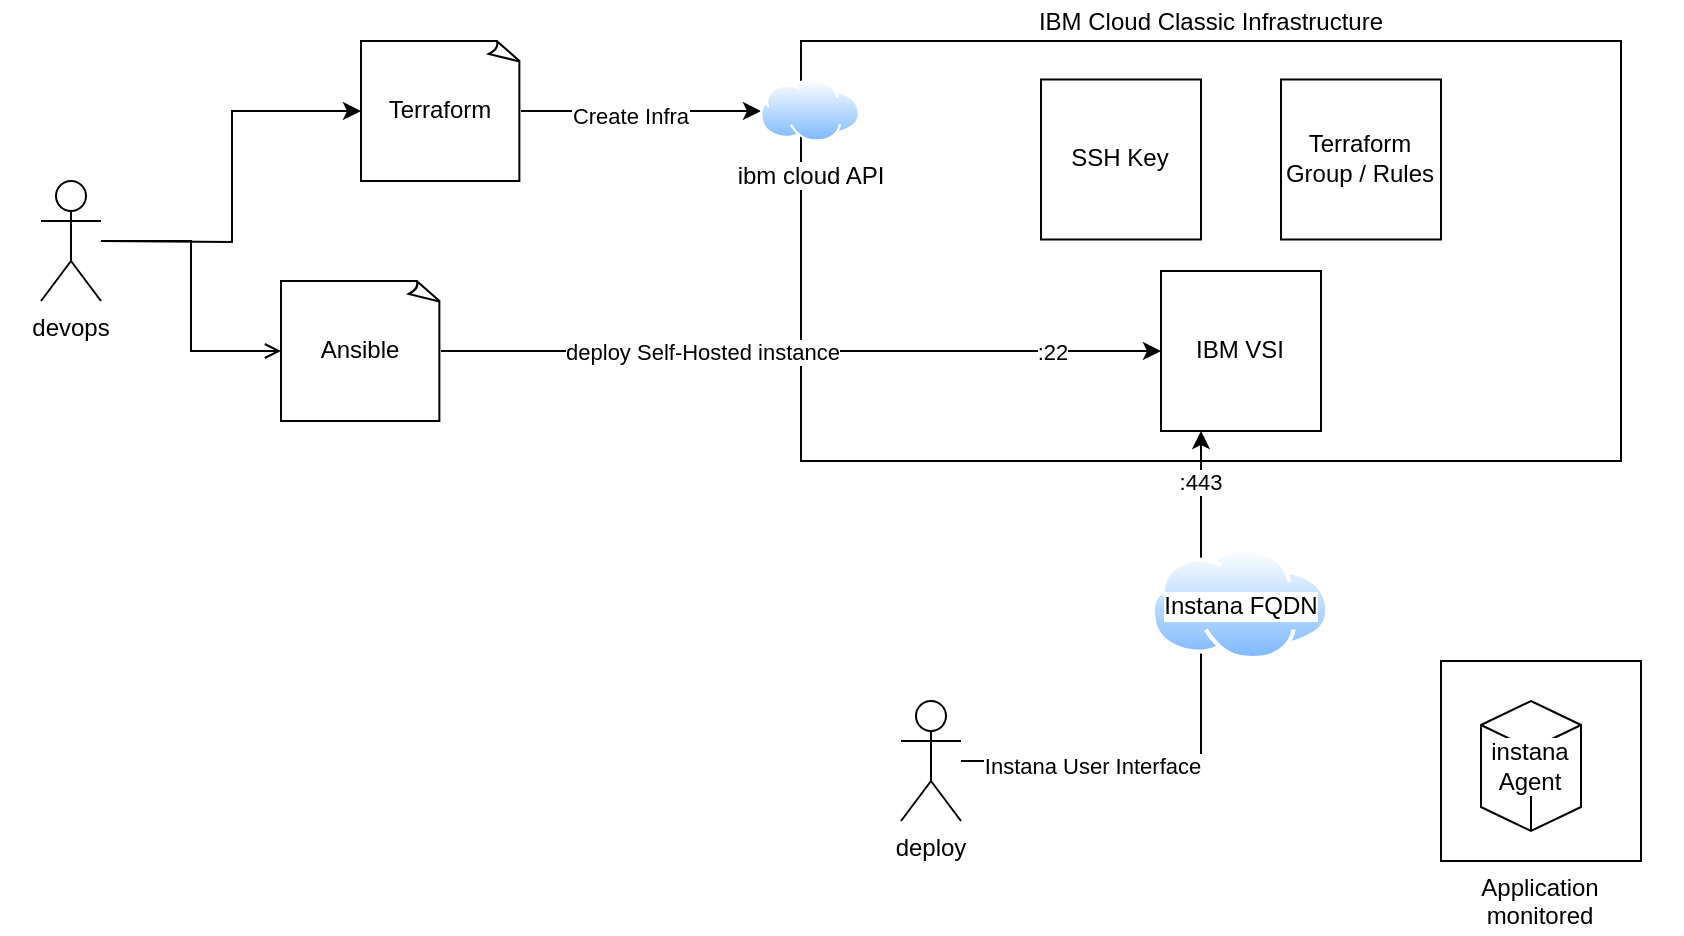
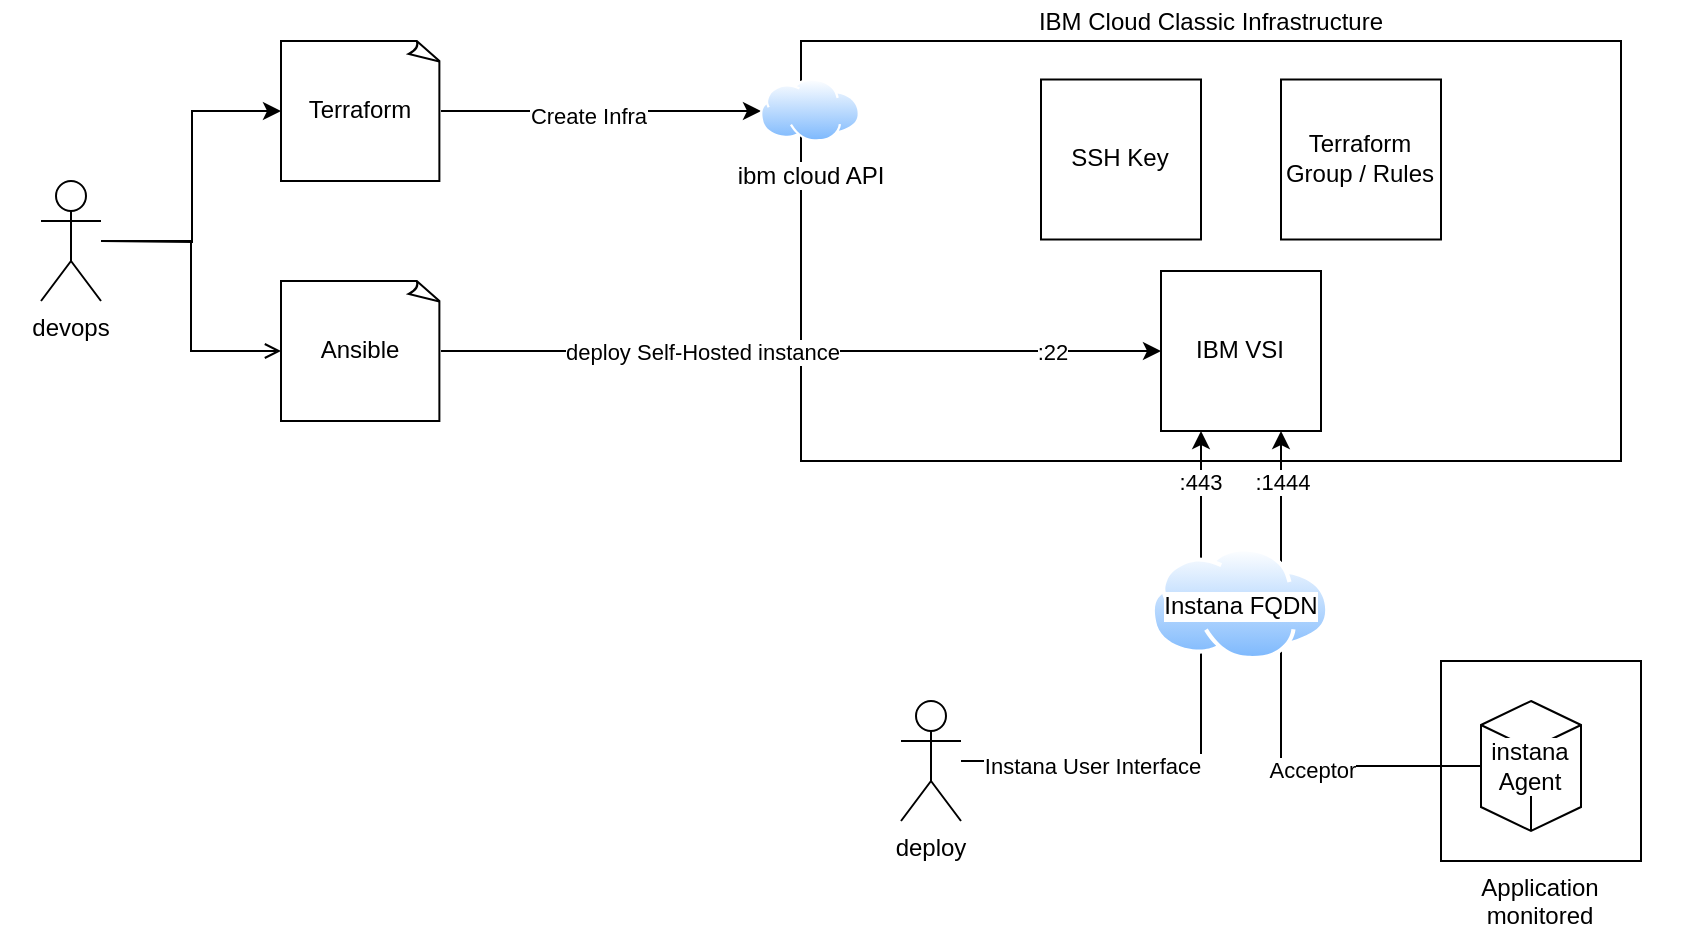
node "Terraform": moved (441, 111) -> (361, 111)
edge "instana Agent" -> "IBM VSI": added, labels "Acceptor", ":1444"
